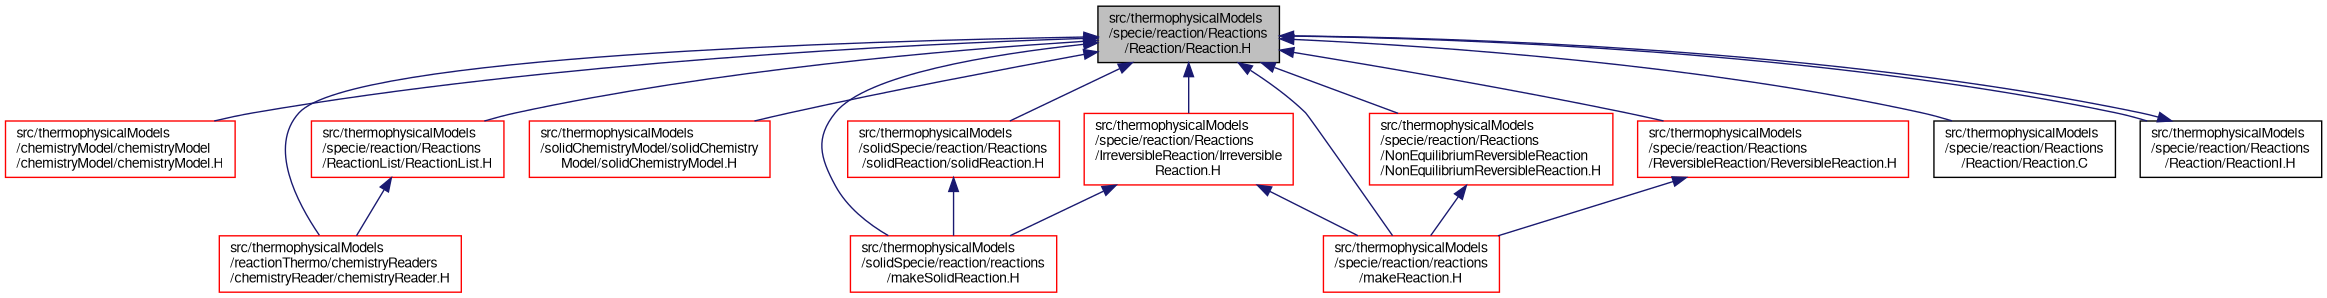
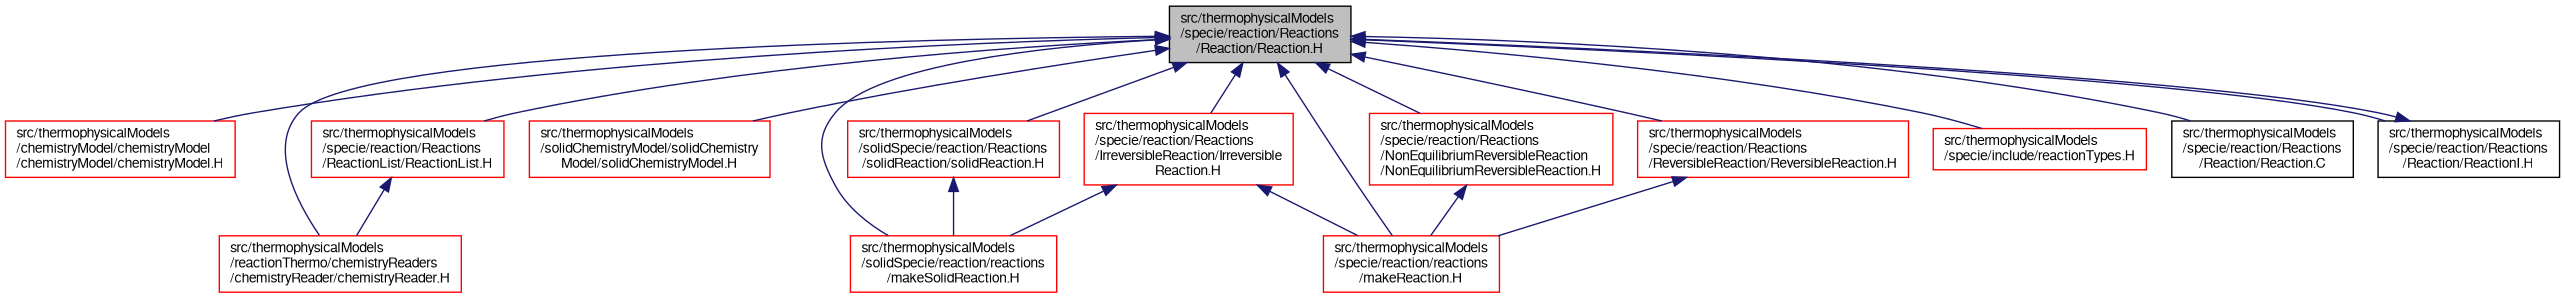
node "src/thermophysicalModels /specie/include/reactionTypes.H": added
